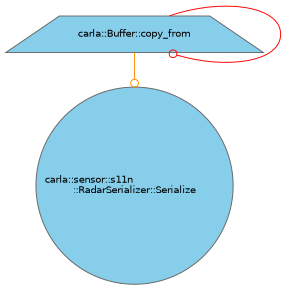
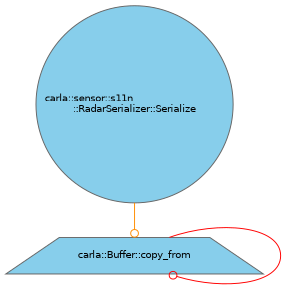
edge "carla::Buffer::copy_from" -> "carla::sensor::s11n ::RadarSerializer::Serialize": reversed
